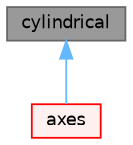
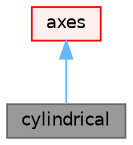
edge "axes" -> "cylindrical": reversed
